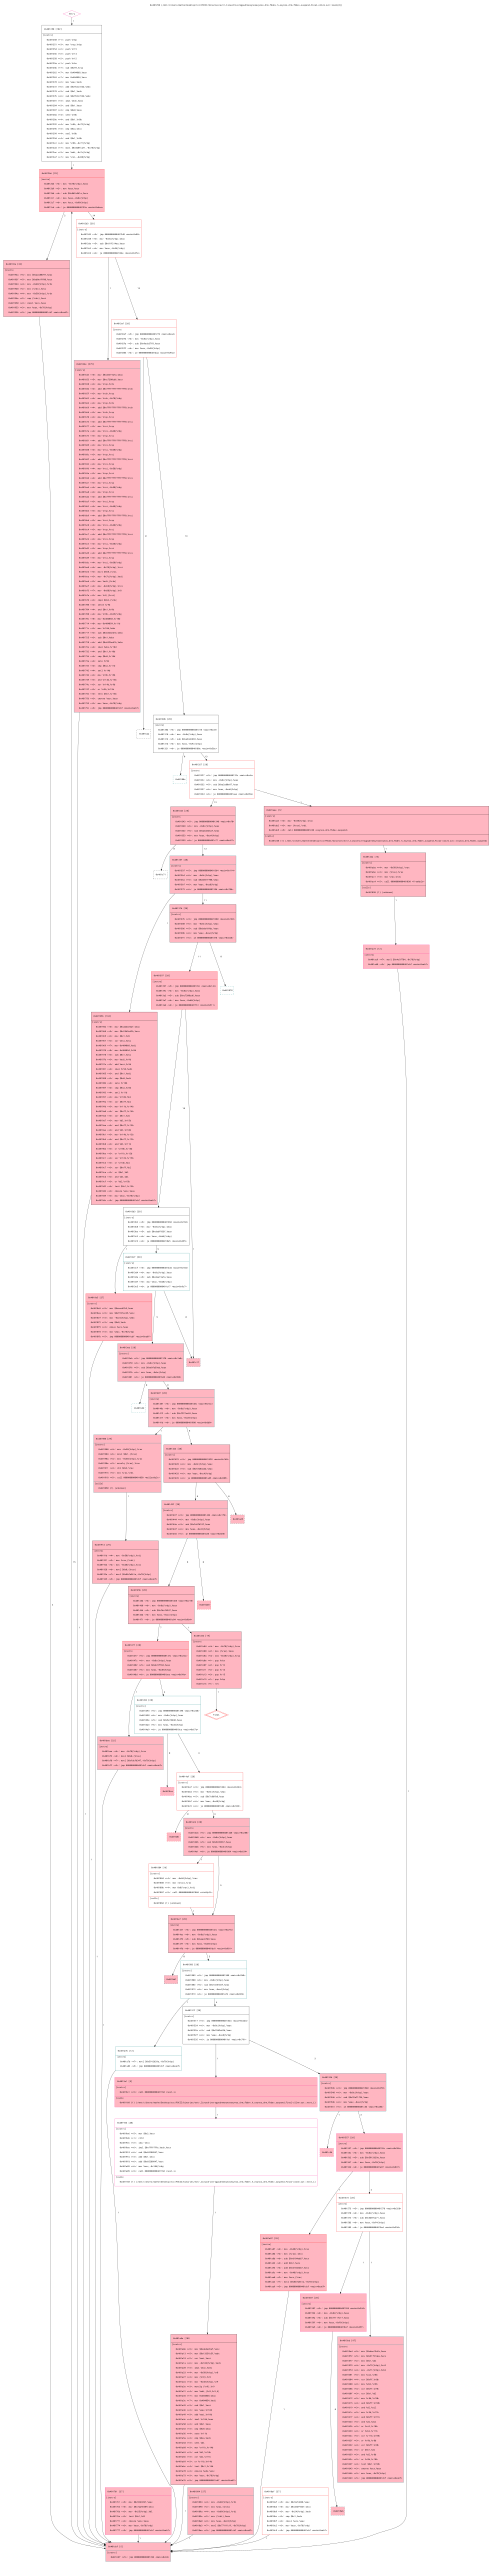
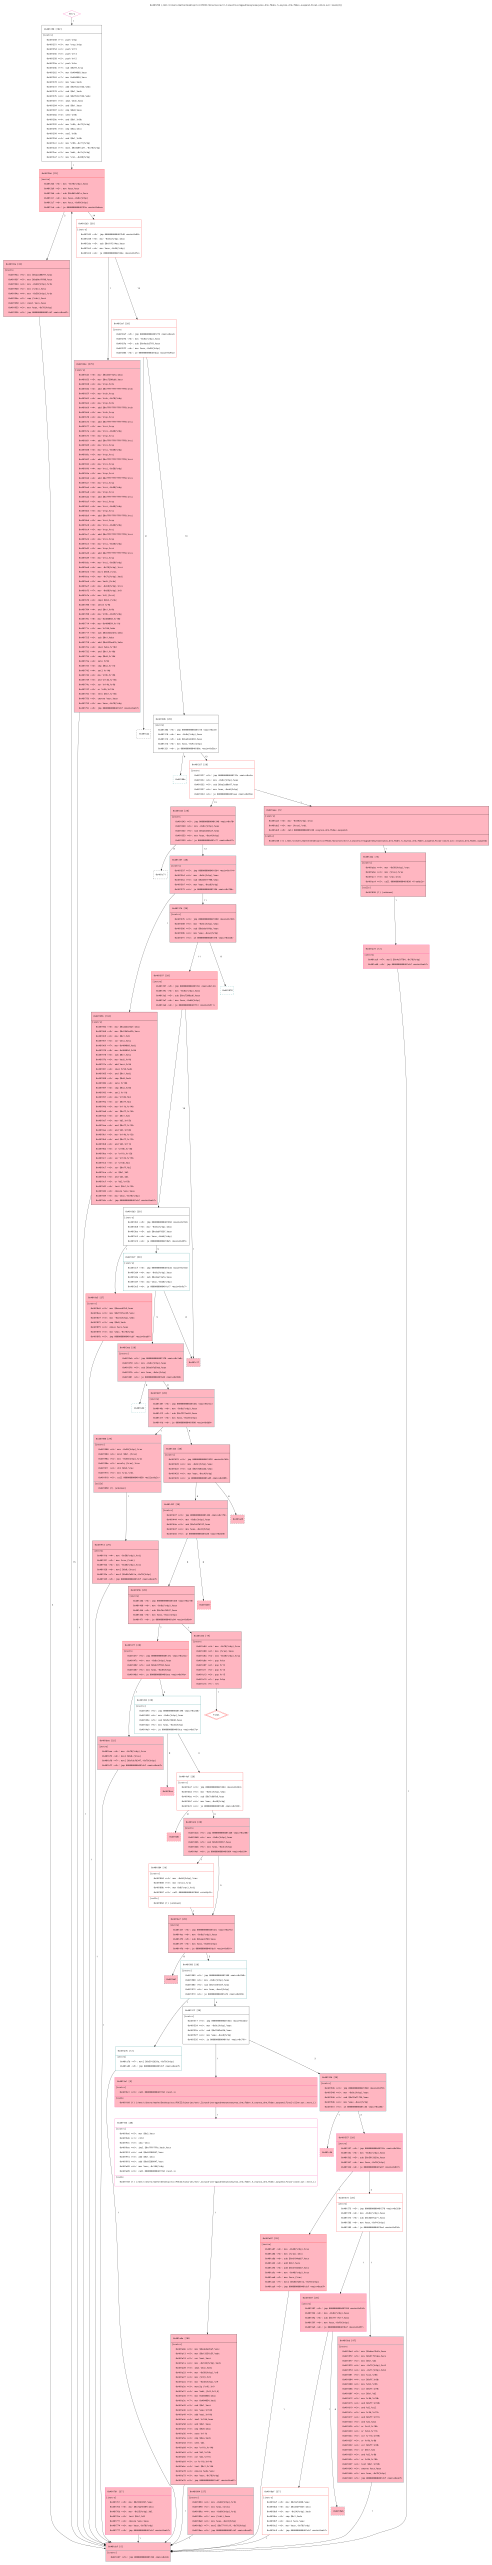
edge "0x40158f [28]" -> "0x4018af [27]": added, label "1"
edge "0x4015ed [97]" -> "0x401cbf [5]": added, label "1"
